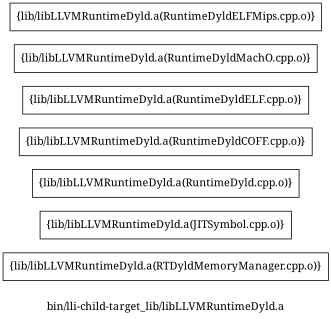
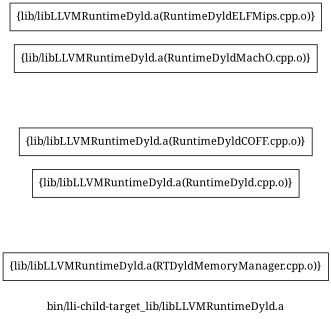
node "{lib/libLLVMRuntimeDyld.a(RuntimeDyldELF.cpp.o)}": removed
node "{lib/libLLVMRuntimeDyld.a(JITSymbol.cpp.o)}": removed
